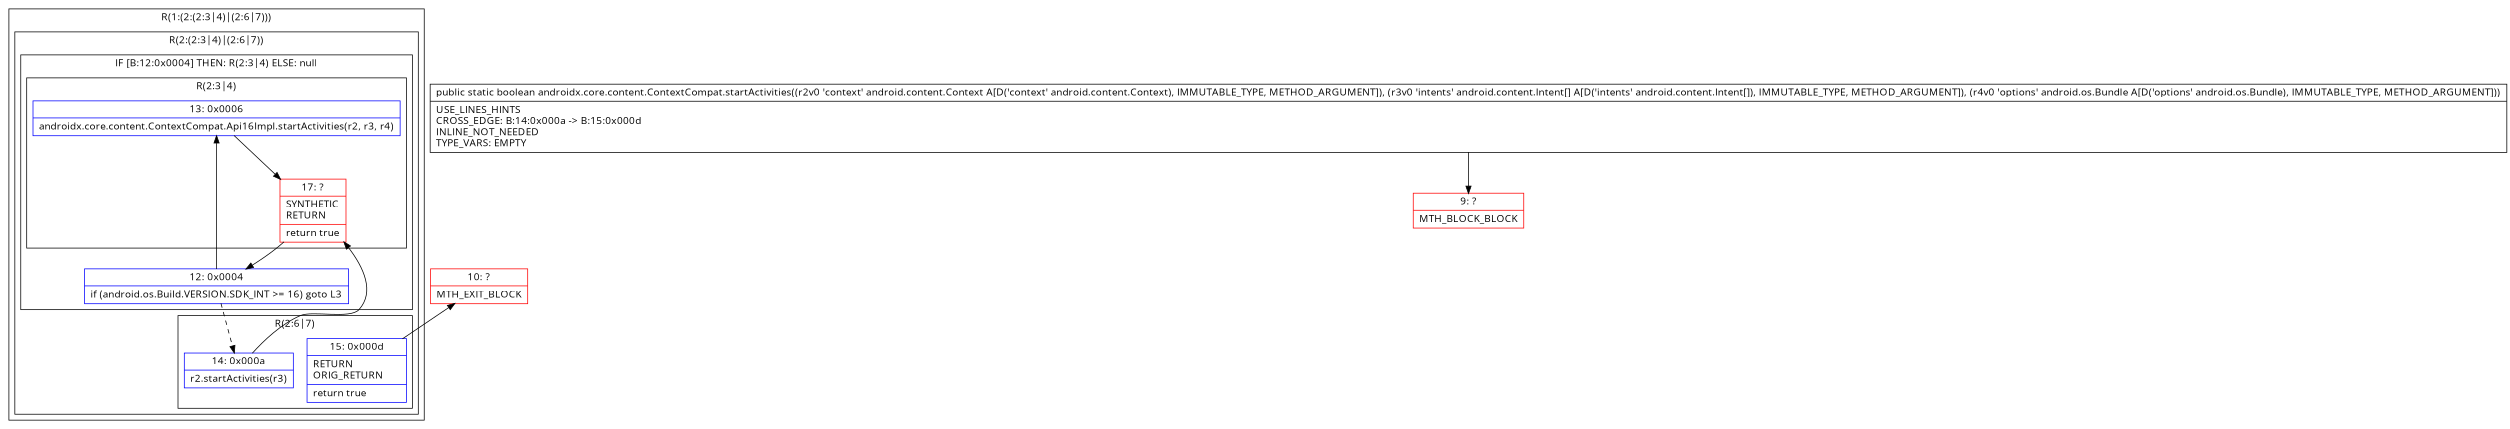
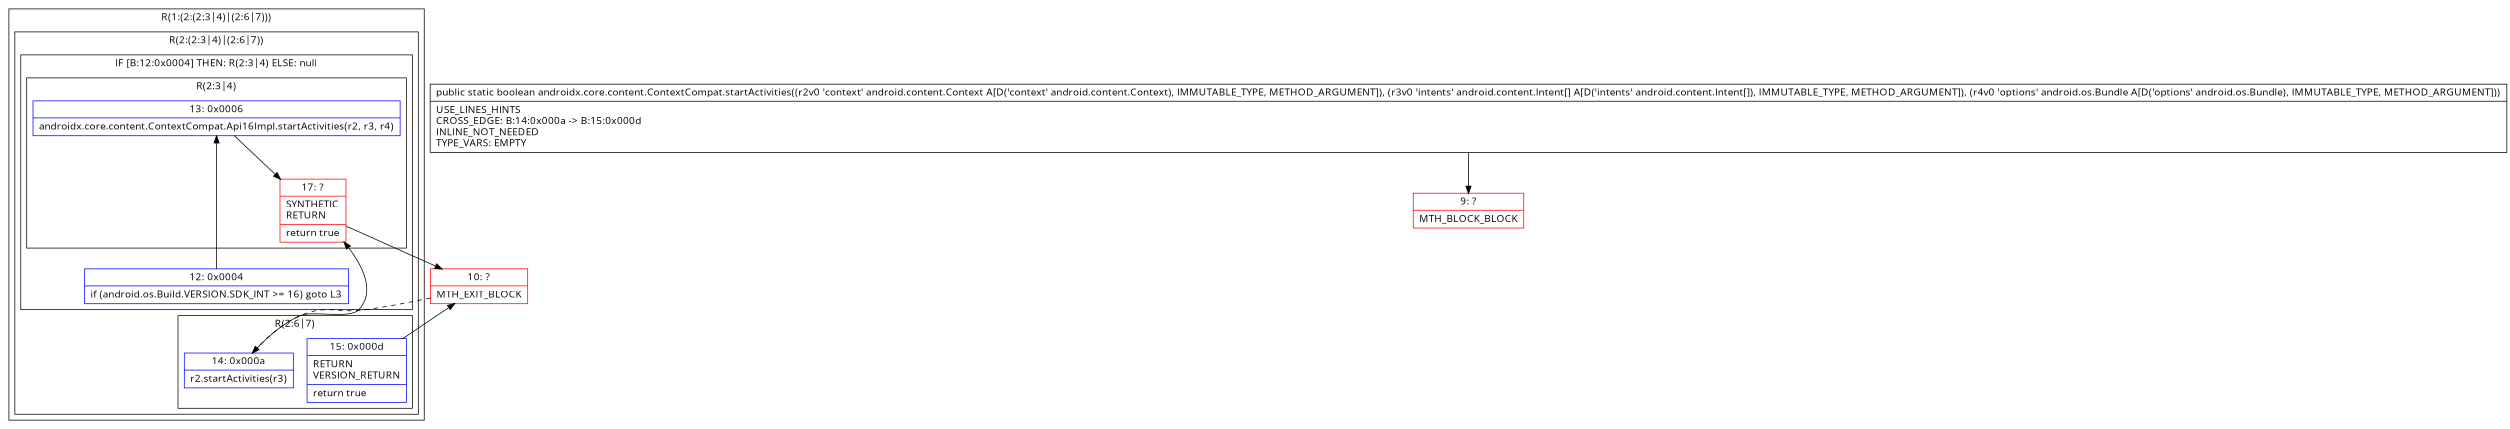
edge "17: ?" -> "12: 0x0004": now "17: ?" -> "10: ?"
edge "12: 0x0004" -> "14: 0x000a": now "10: ?" -> "14: 0x000a"
node "15: 0x000d": text "ORIG_RETURN" -> "VERSION_RETURN"
